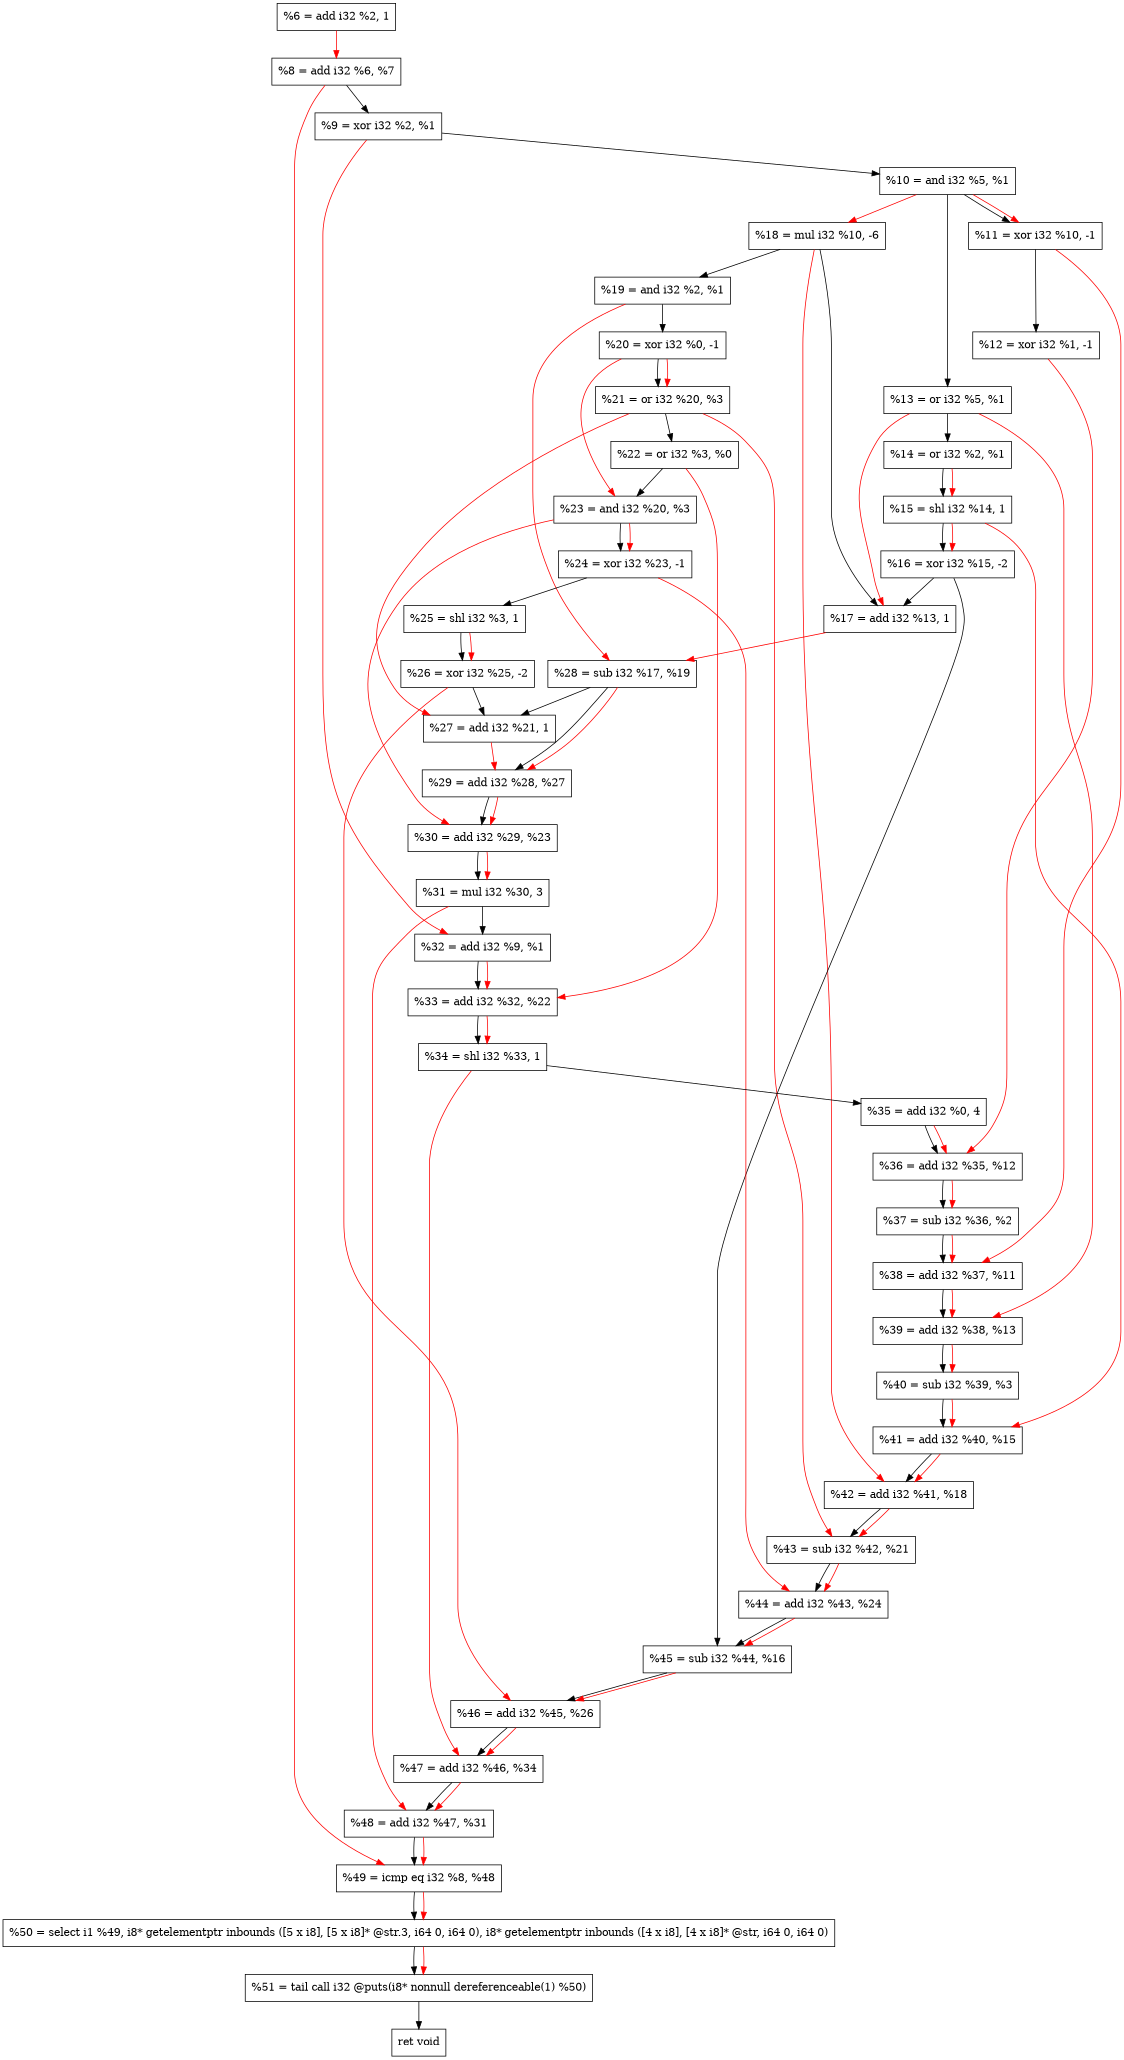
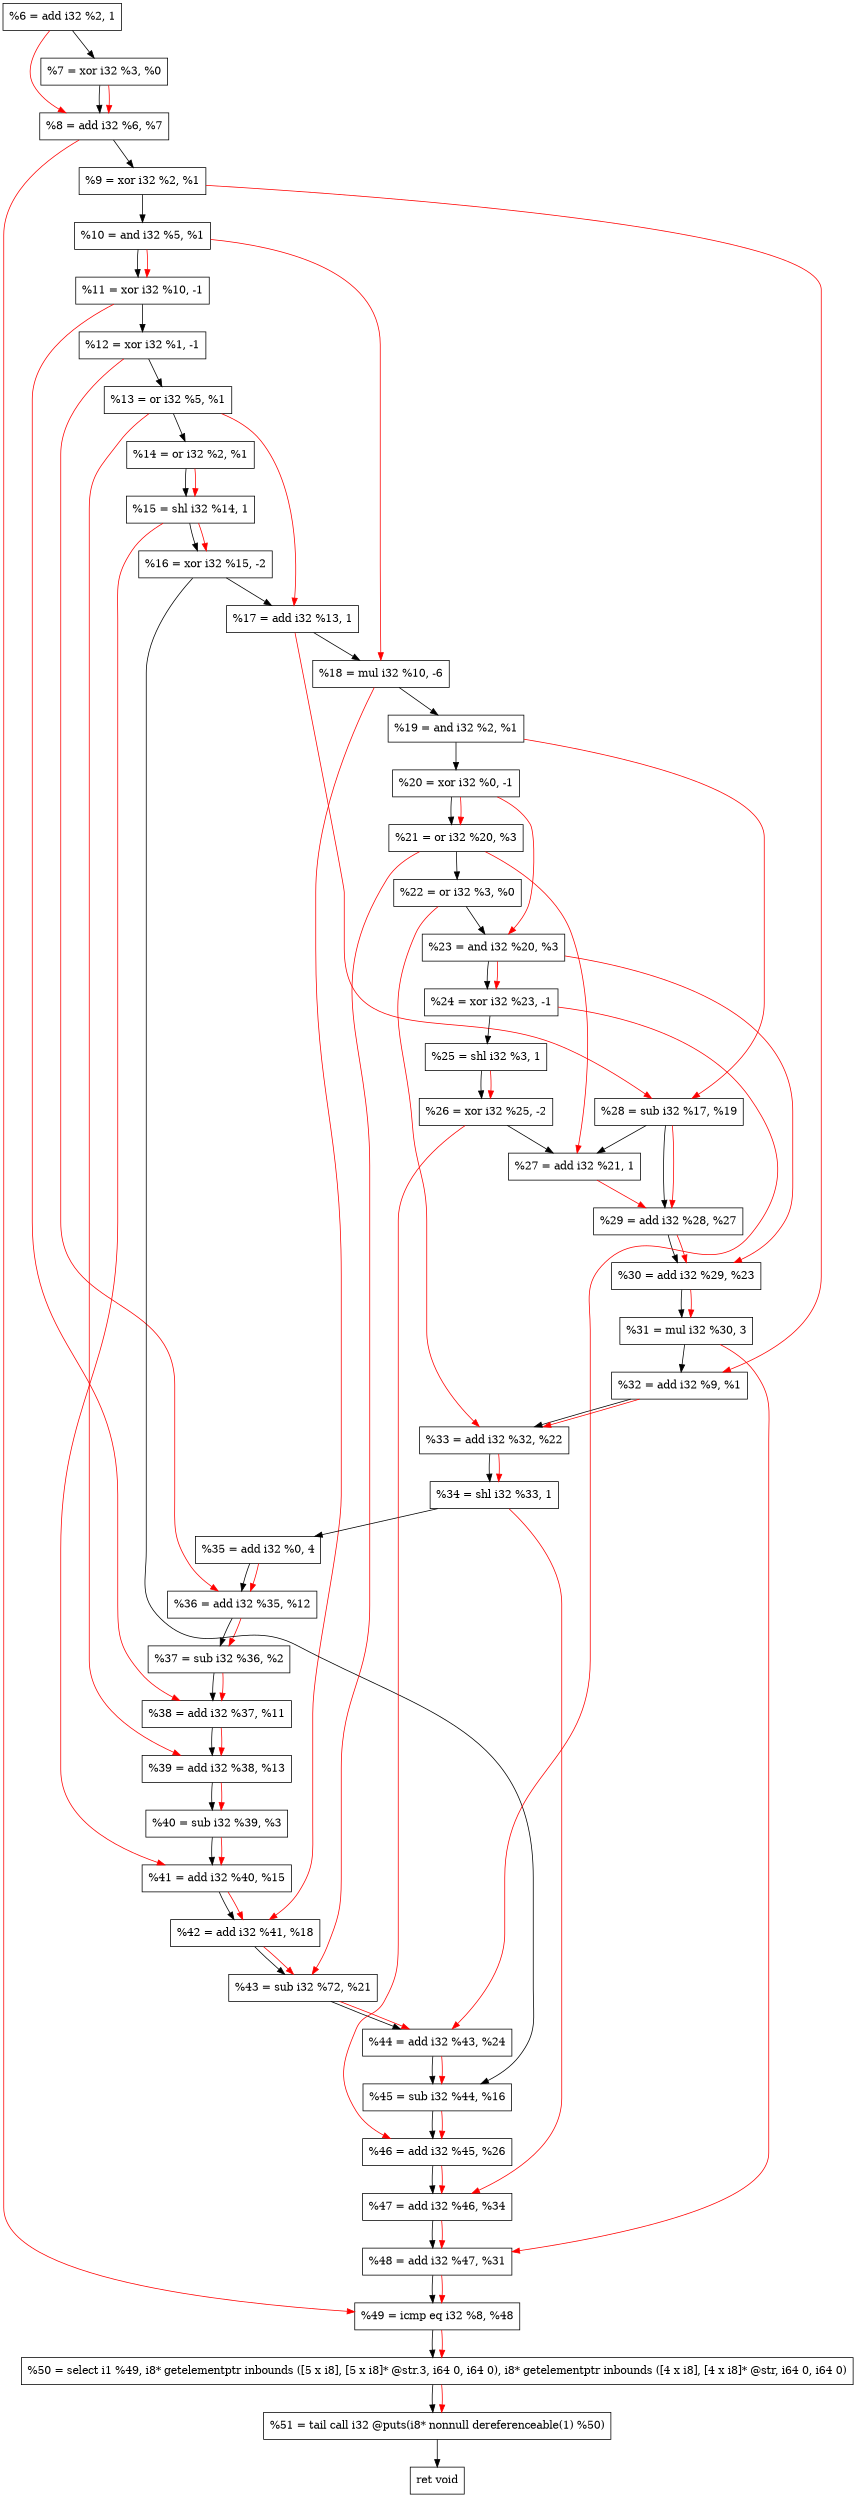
node "%7 = xor i32 %3, %0": added
edge "%10 = and i32 %5, %1" -> "%13 = or i32 %5, %1": now "%12 = xor i32 %1, -1" -> "%13 = or i32 %5, %1"
edge "%18 = mul i32 %10, -6" -> "%17 = add i32 %13, 1": reversed
node "%43 = sub i32 %42, %21": label "%43 = sub i32 %42, %21" -> "%43 = sub i32 %72, %21"
